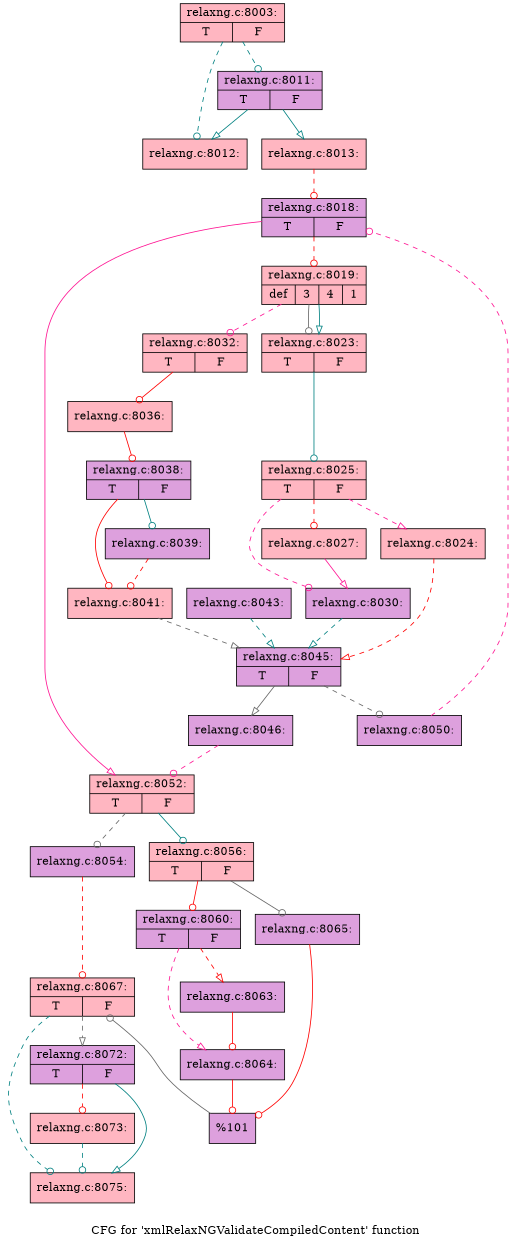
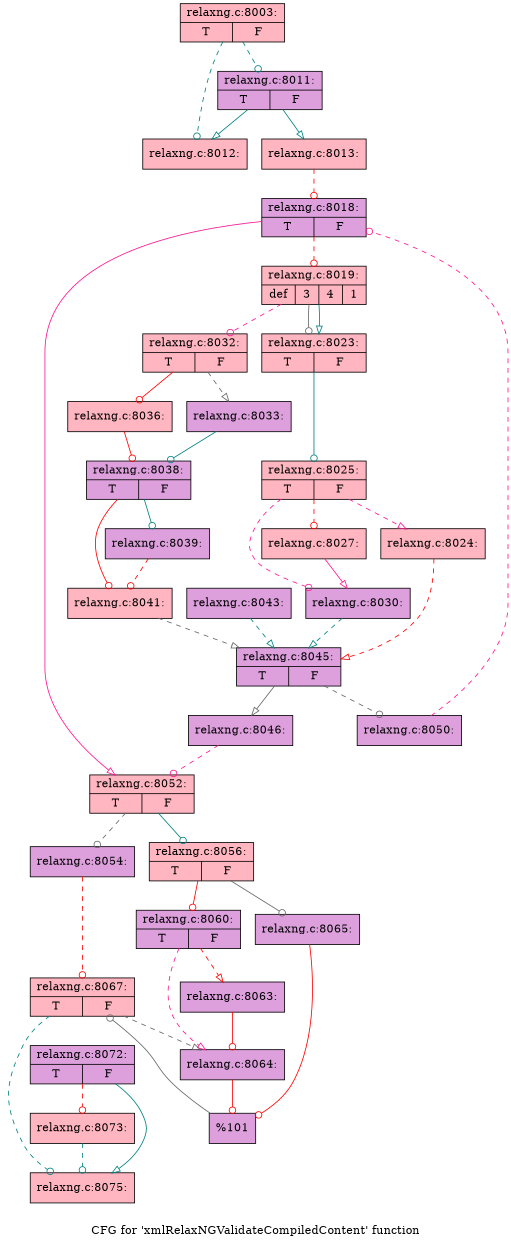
node "relaxng.c:8033:": added
edge "relaxng.c:8067:" -> "relaxng.c:8072:": now "relaxng.c:8067:" -> "relaxng.c:8064:"
